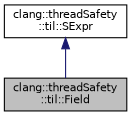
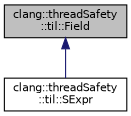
edge "clang::threadSafety ::til::Field" -> "clang::threadSafety ::til::SExpr": reversed
